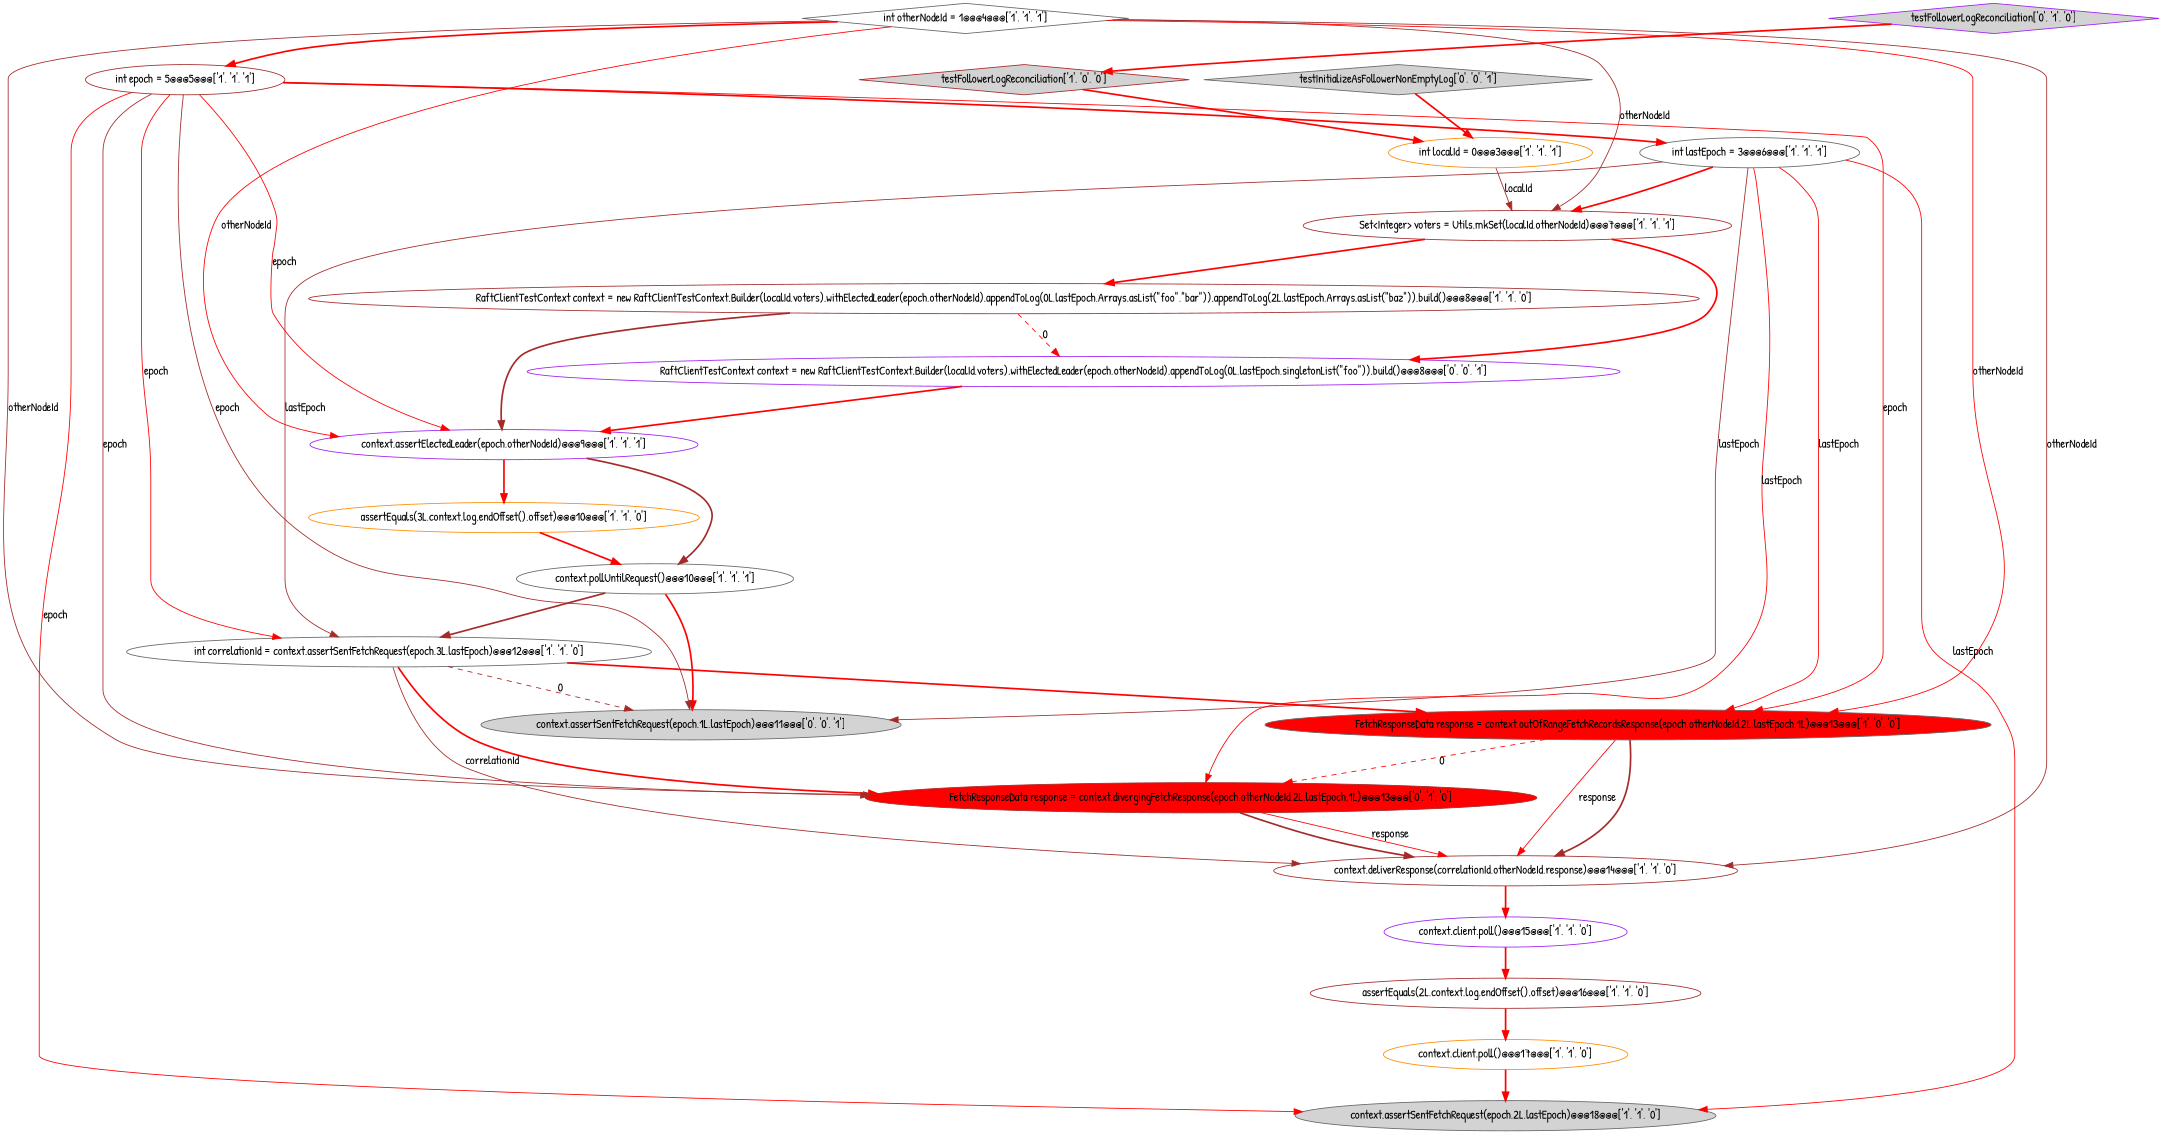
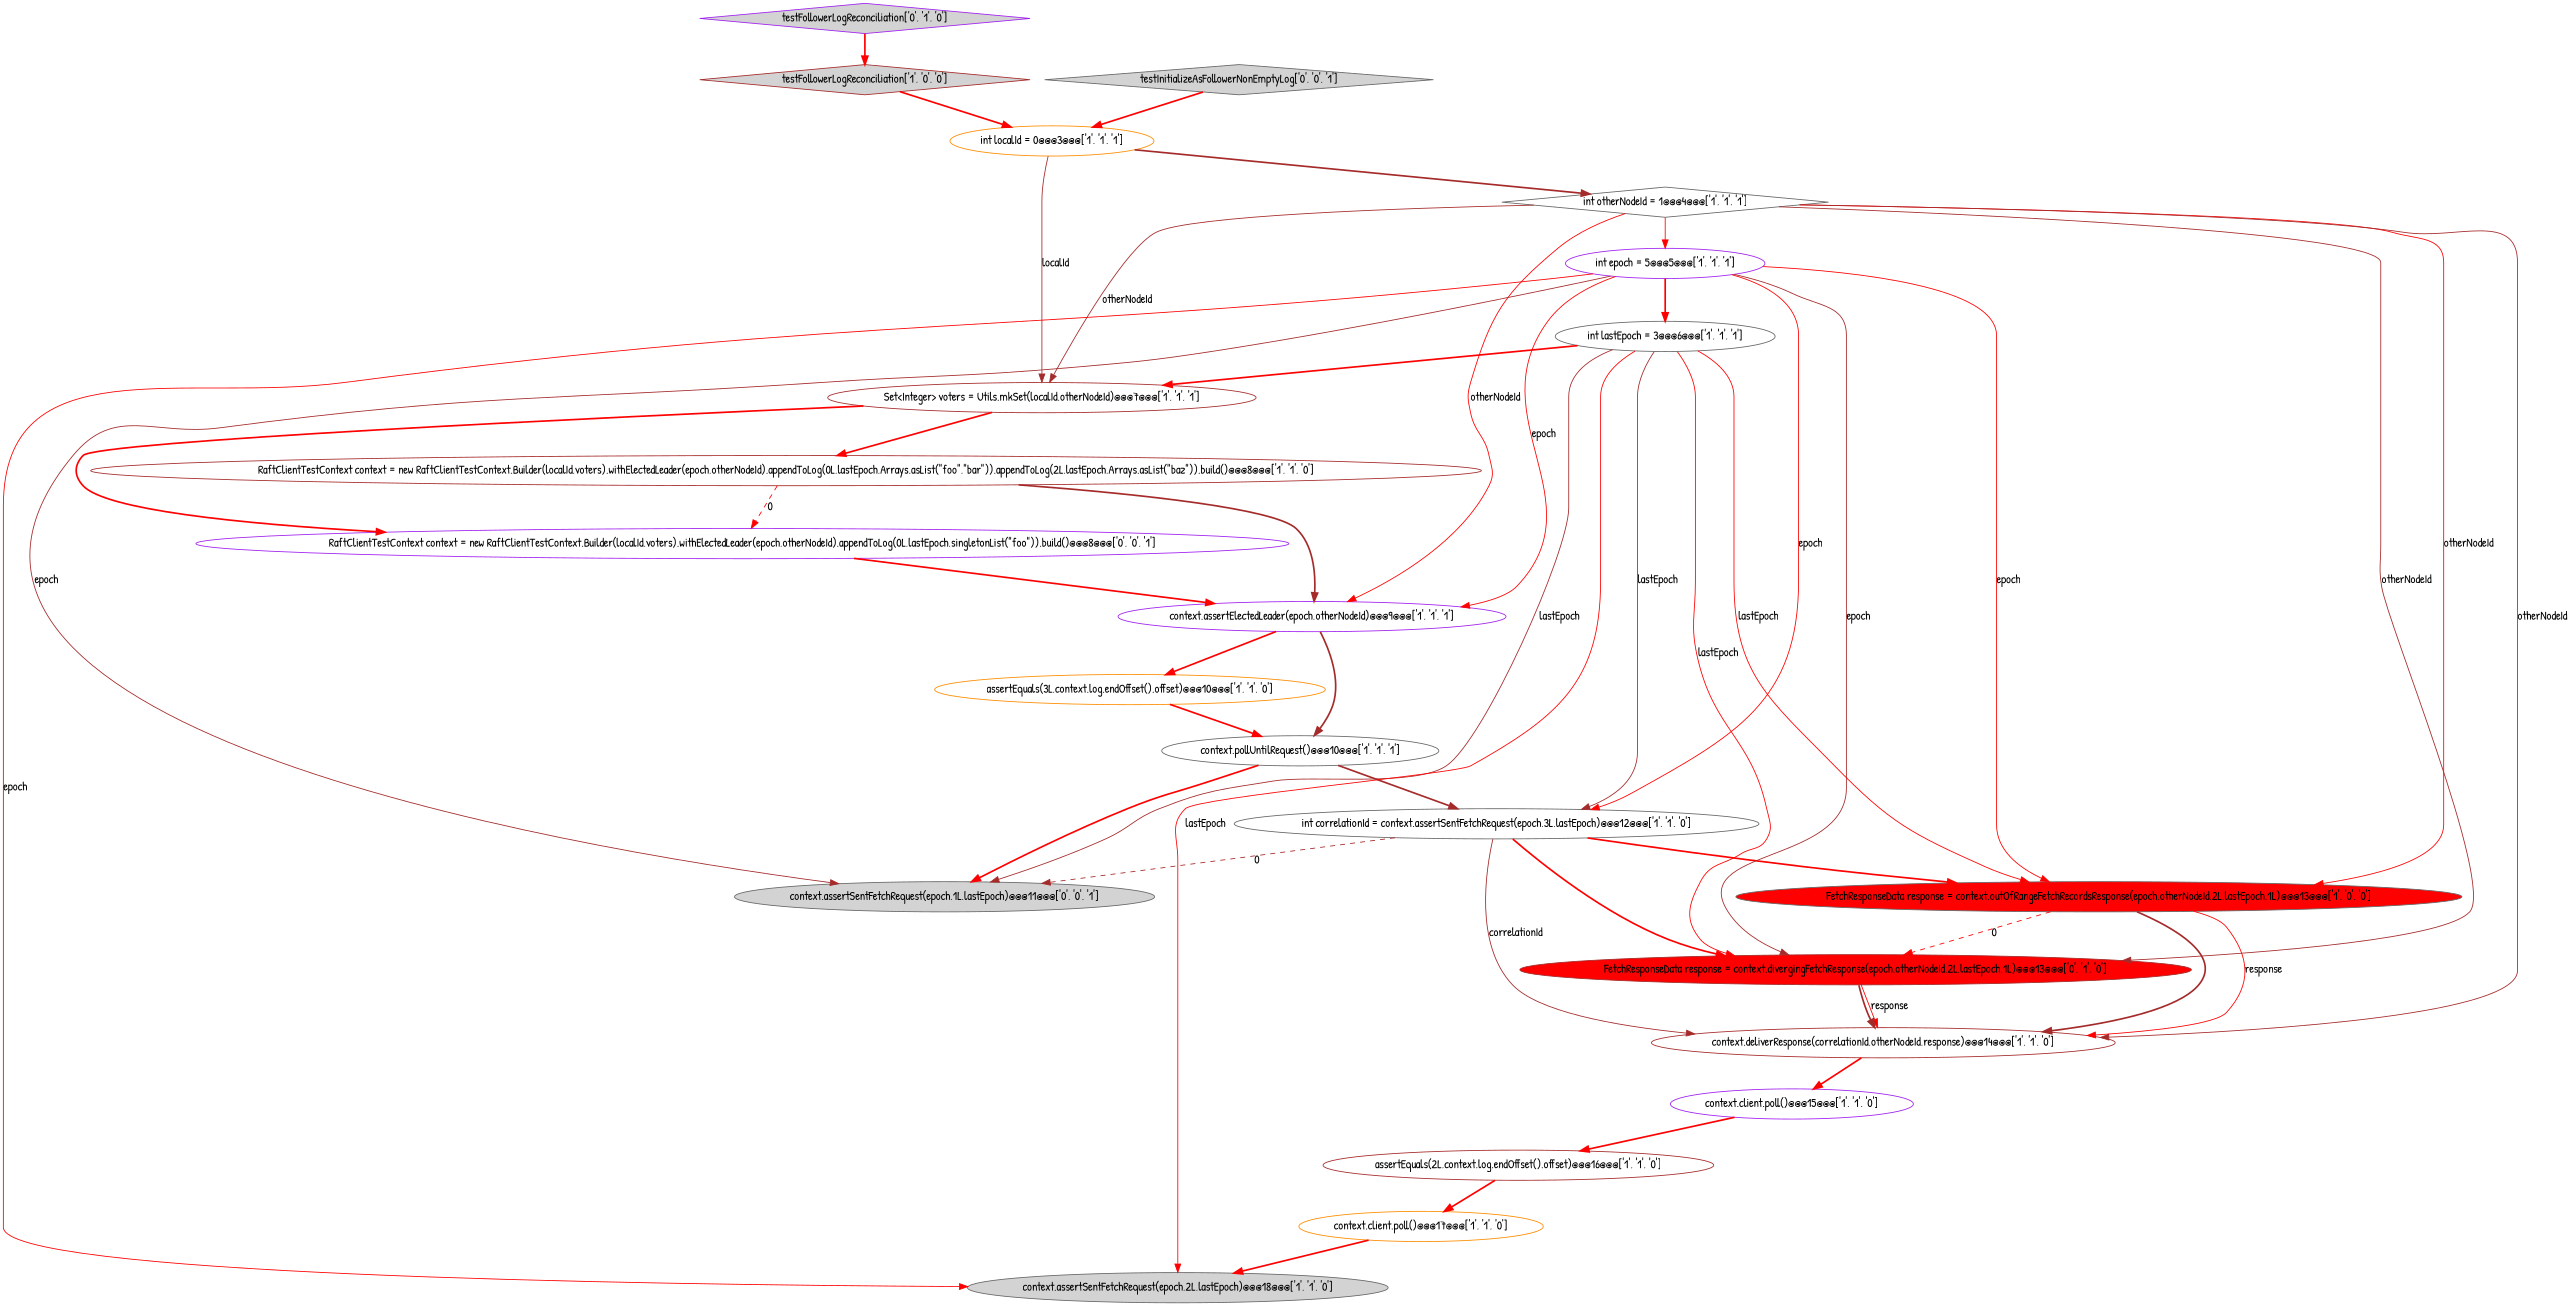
edge "int otherNodeId = 1@@@4@@@['1', '1', '1']" -> "int epoch = 5@@@5@@@['1', '1', '1']": style bold -> solid
node "int epoch = 5@@@5@@@['1', '1', '1']": color brown -> purple
edge "int localId = 0@@@3@@@['1', '1', '1']" -> "int otherNodeId = 1@@@4@@@['1', '1', '1']": added
